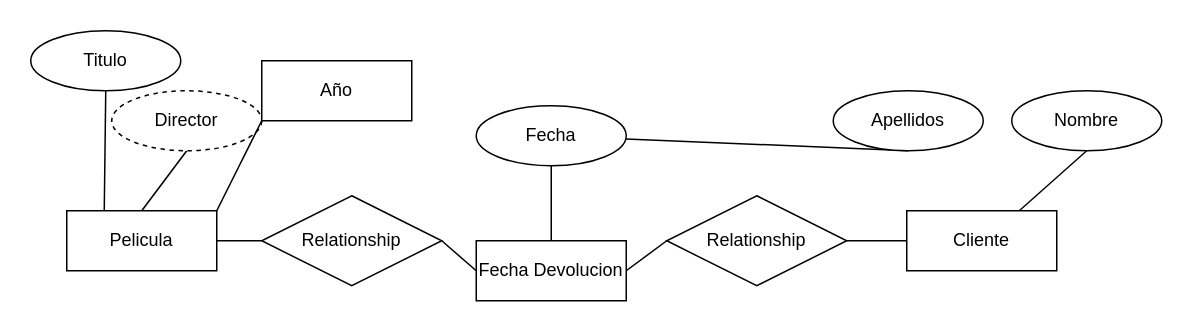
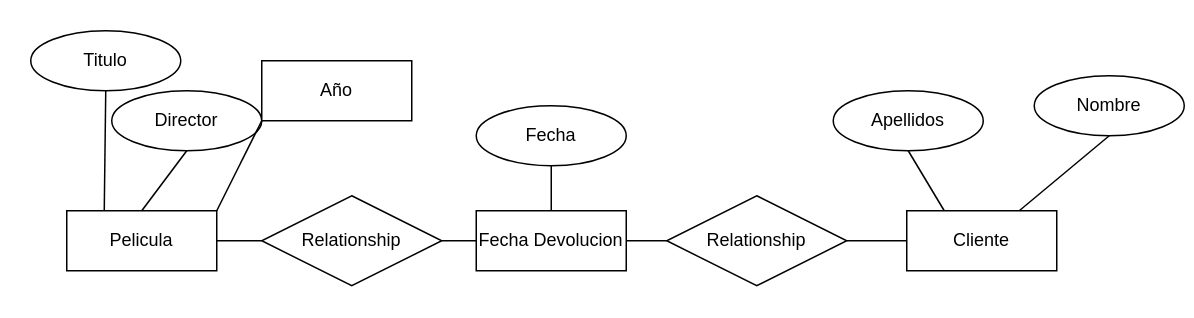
node "Director": style dashed -> solid
node "Nombre": moved (1087, 121) -> (1109, 106)
edge "Apellidos" -- "Fecha": now "Apellidos" -- "Cliente"
node "Fecha Devolucion": moved (551, 271) -> (551, 241)
